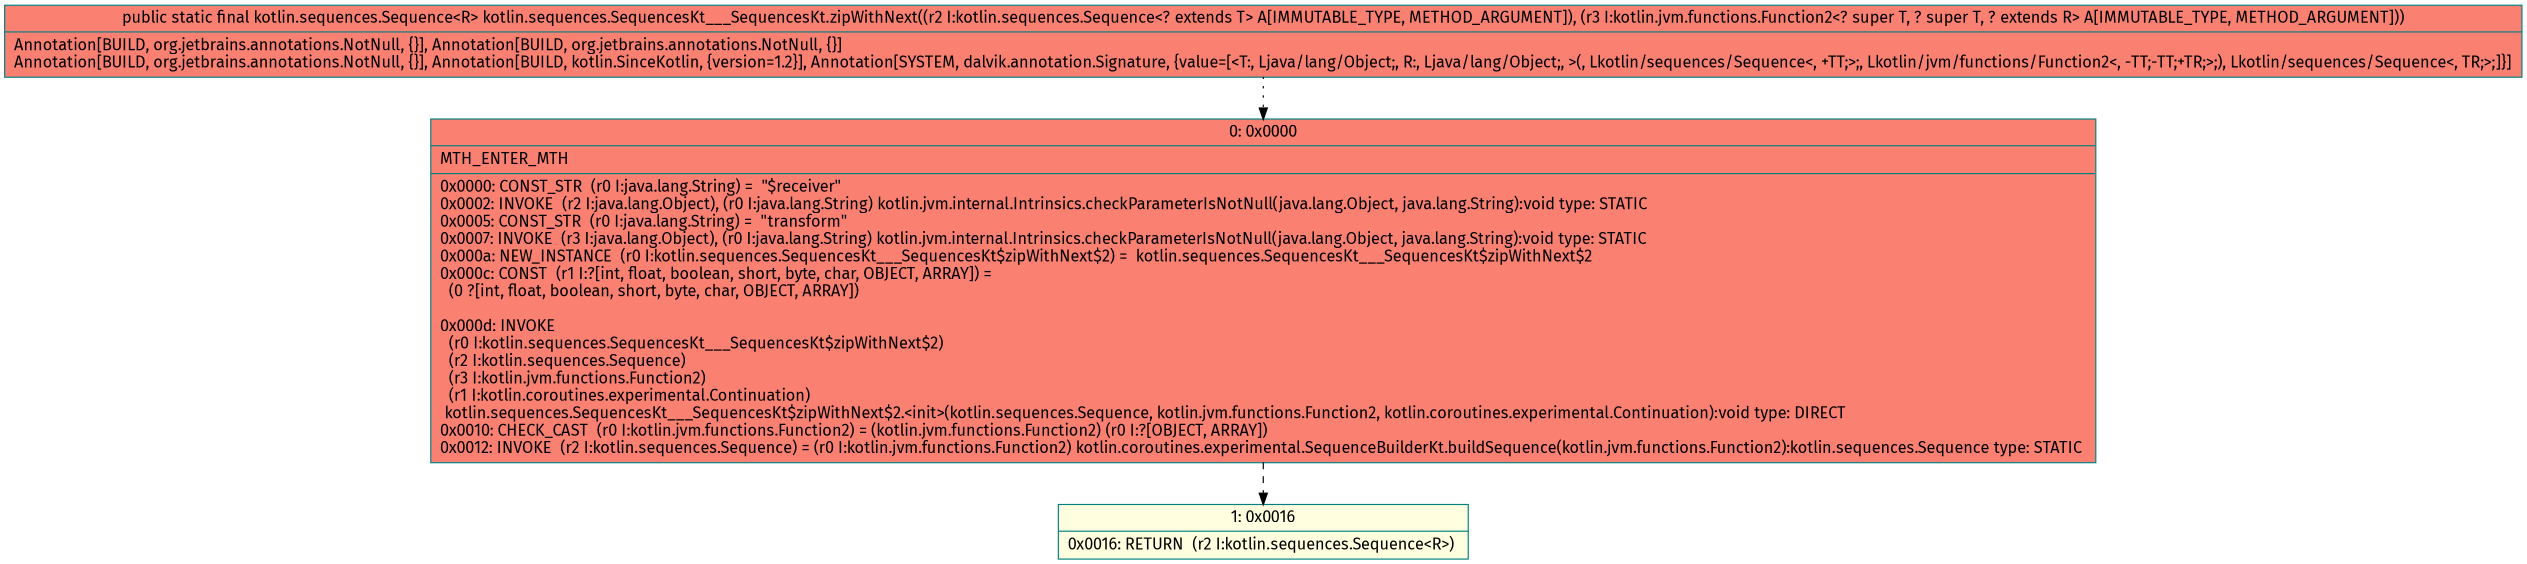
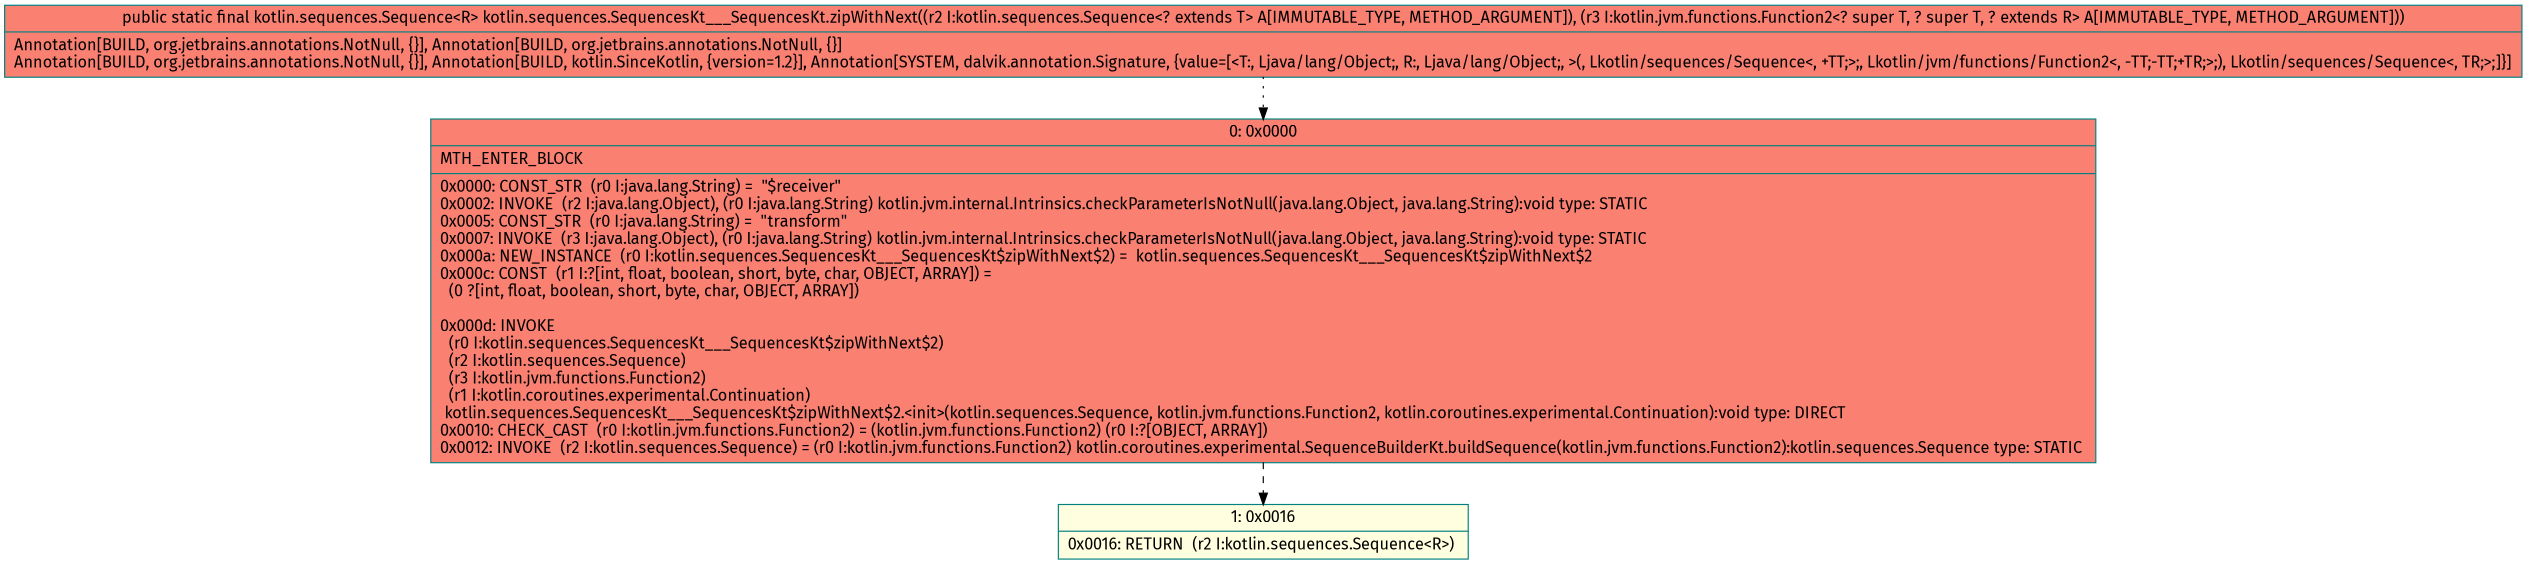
node "0: 0x0000": text "MTH_ENTER_MTH" -> "MTH_ENTER_BLOCK"
